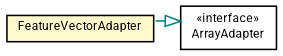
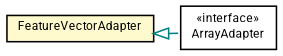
edge "FeatureVectorAdapter" -> "ArrayAdapter": reversed
